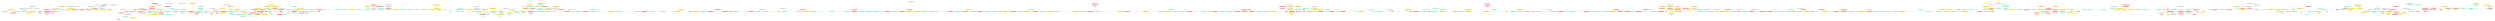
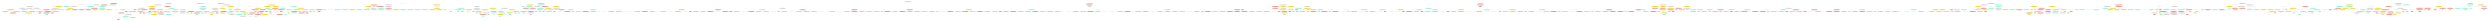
node "_ast.ListComp object at 0xa1b37ed50": fillcolor lightgrey -> gold
node "_ast.Num object at 0xa1b38f790": fillcolor white -> gold
node "_ast.Num object at 0xa1b38f590": removed
node "_ast.Num object at 0xa1b387510": fillcolor gold -> lightgrey
